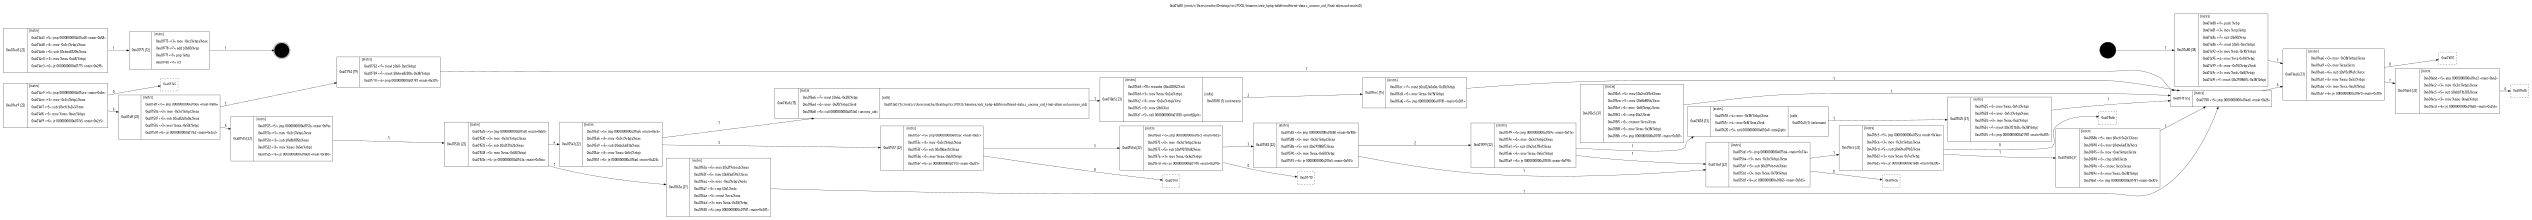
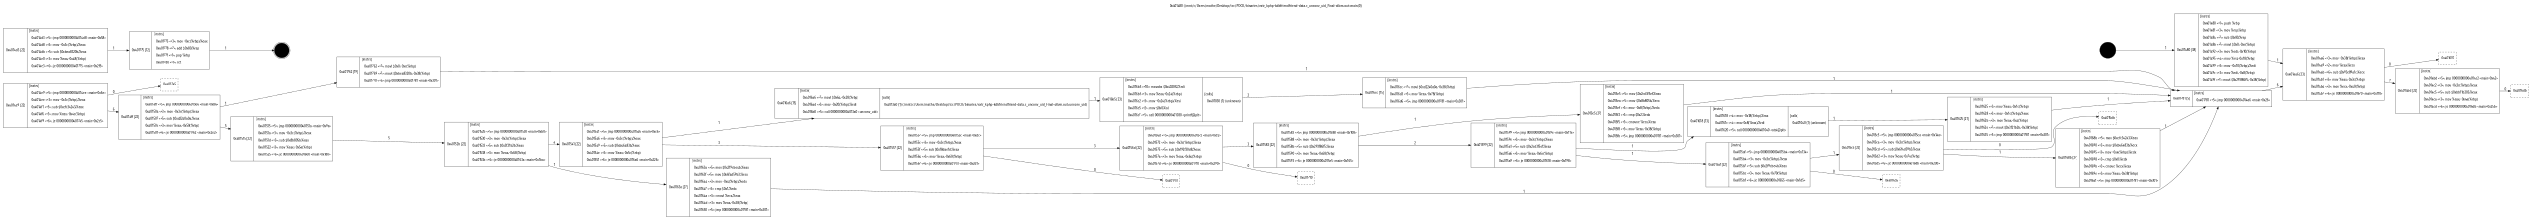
edge "0x401583 [22]" -> "0x4015af [22]": now "0x401583 [22]" -> "0x4015e5 [27]"
